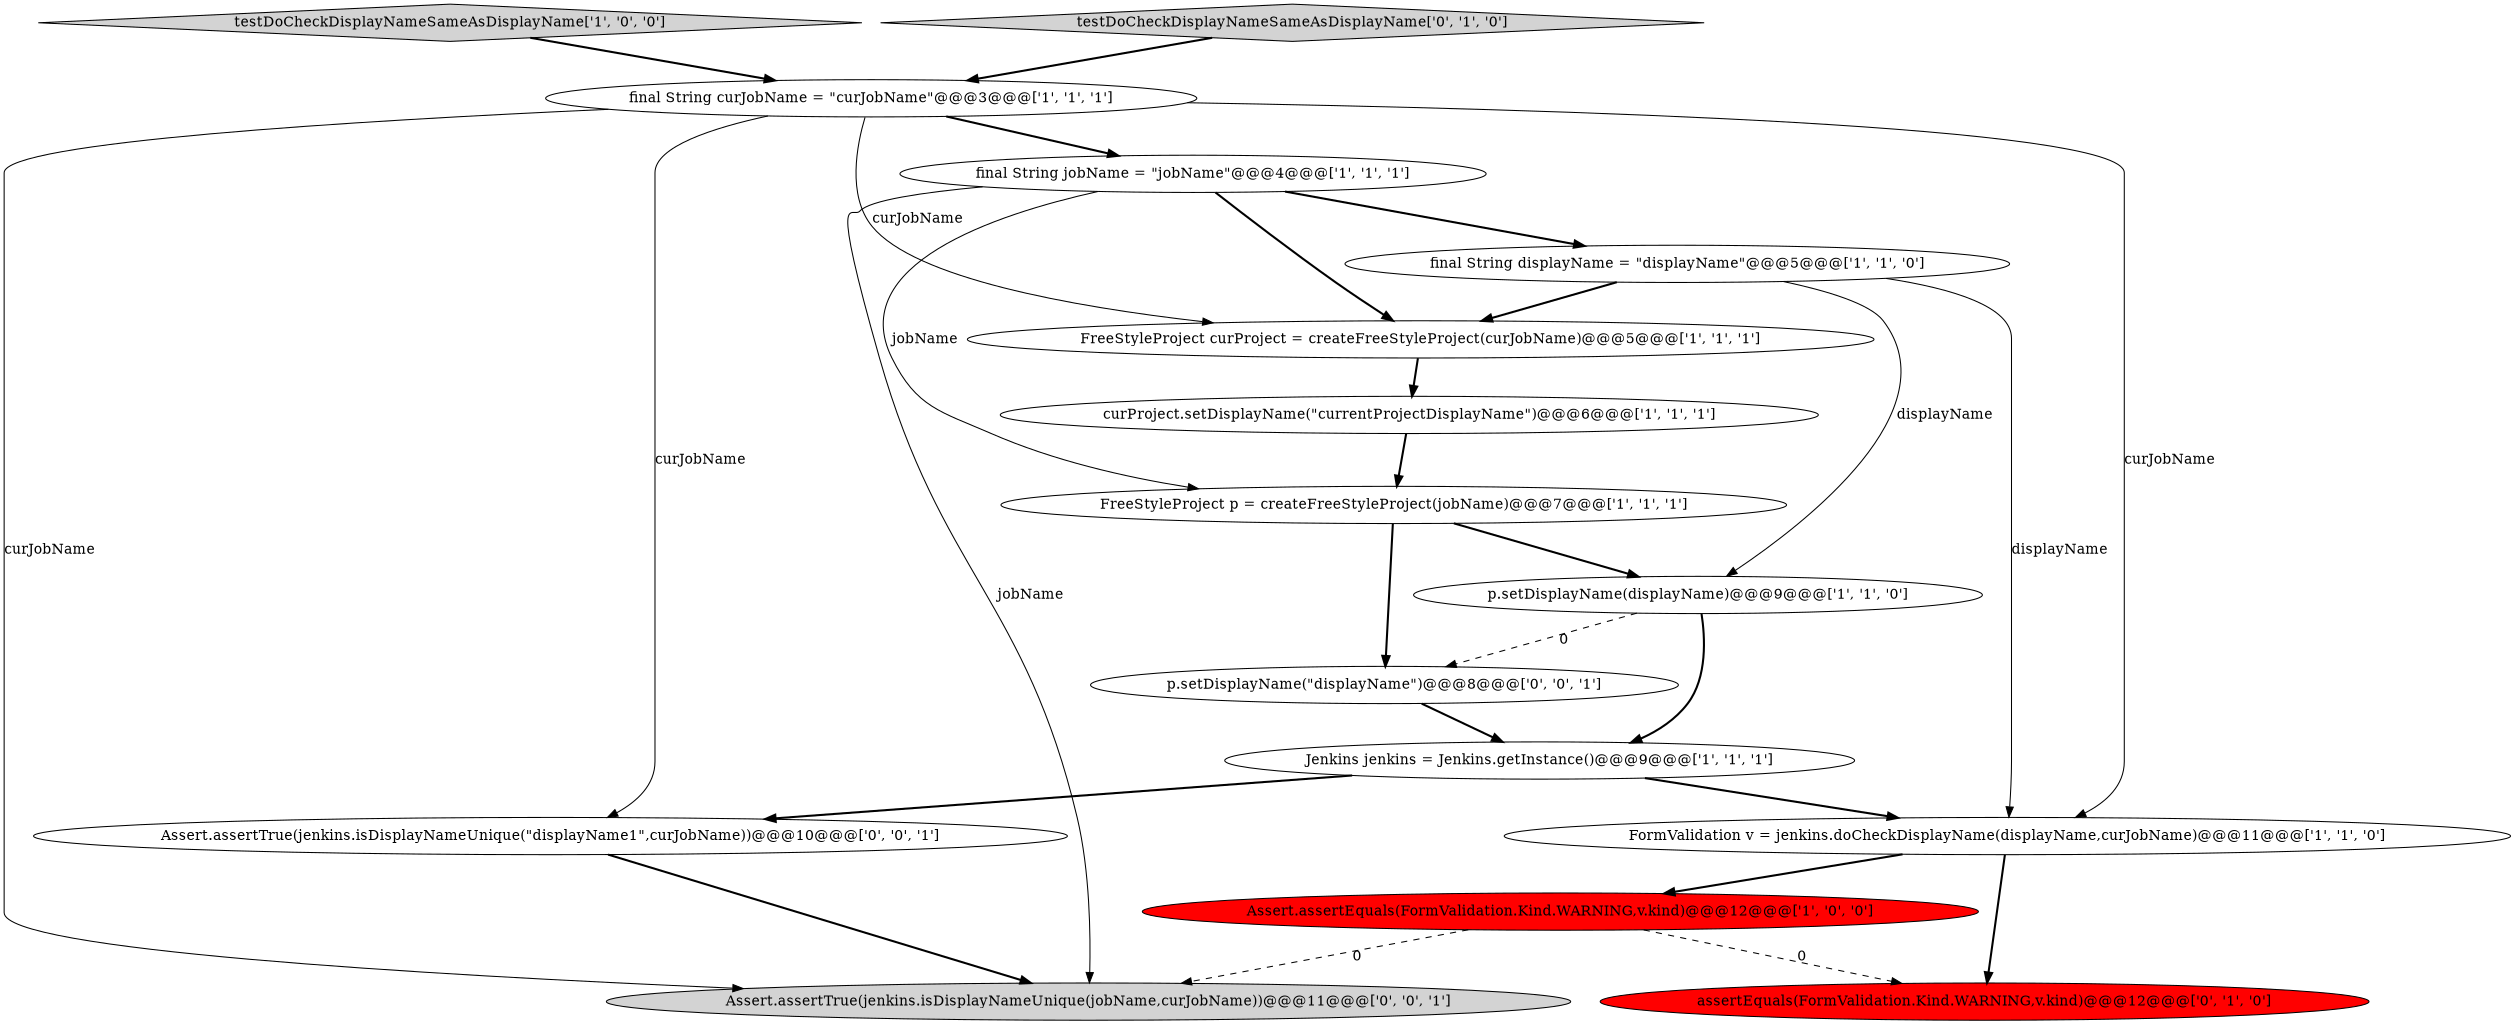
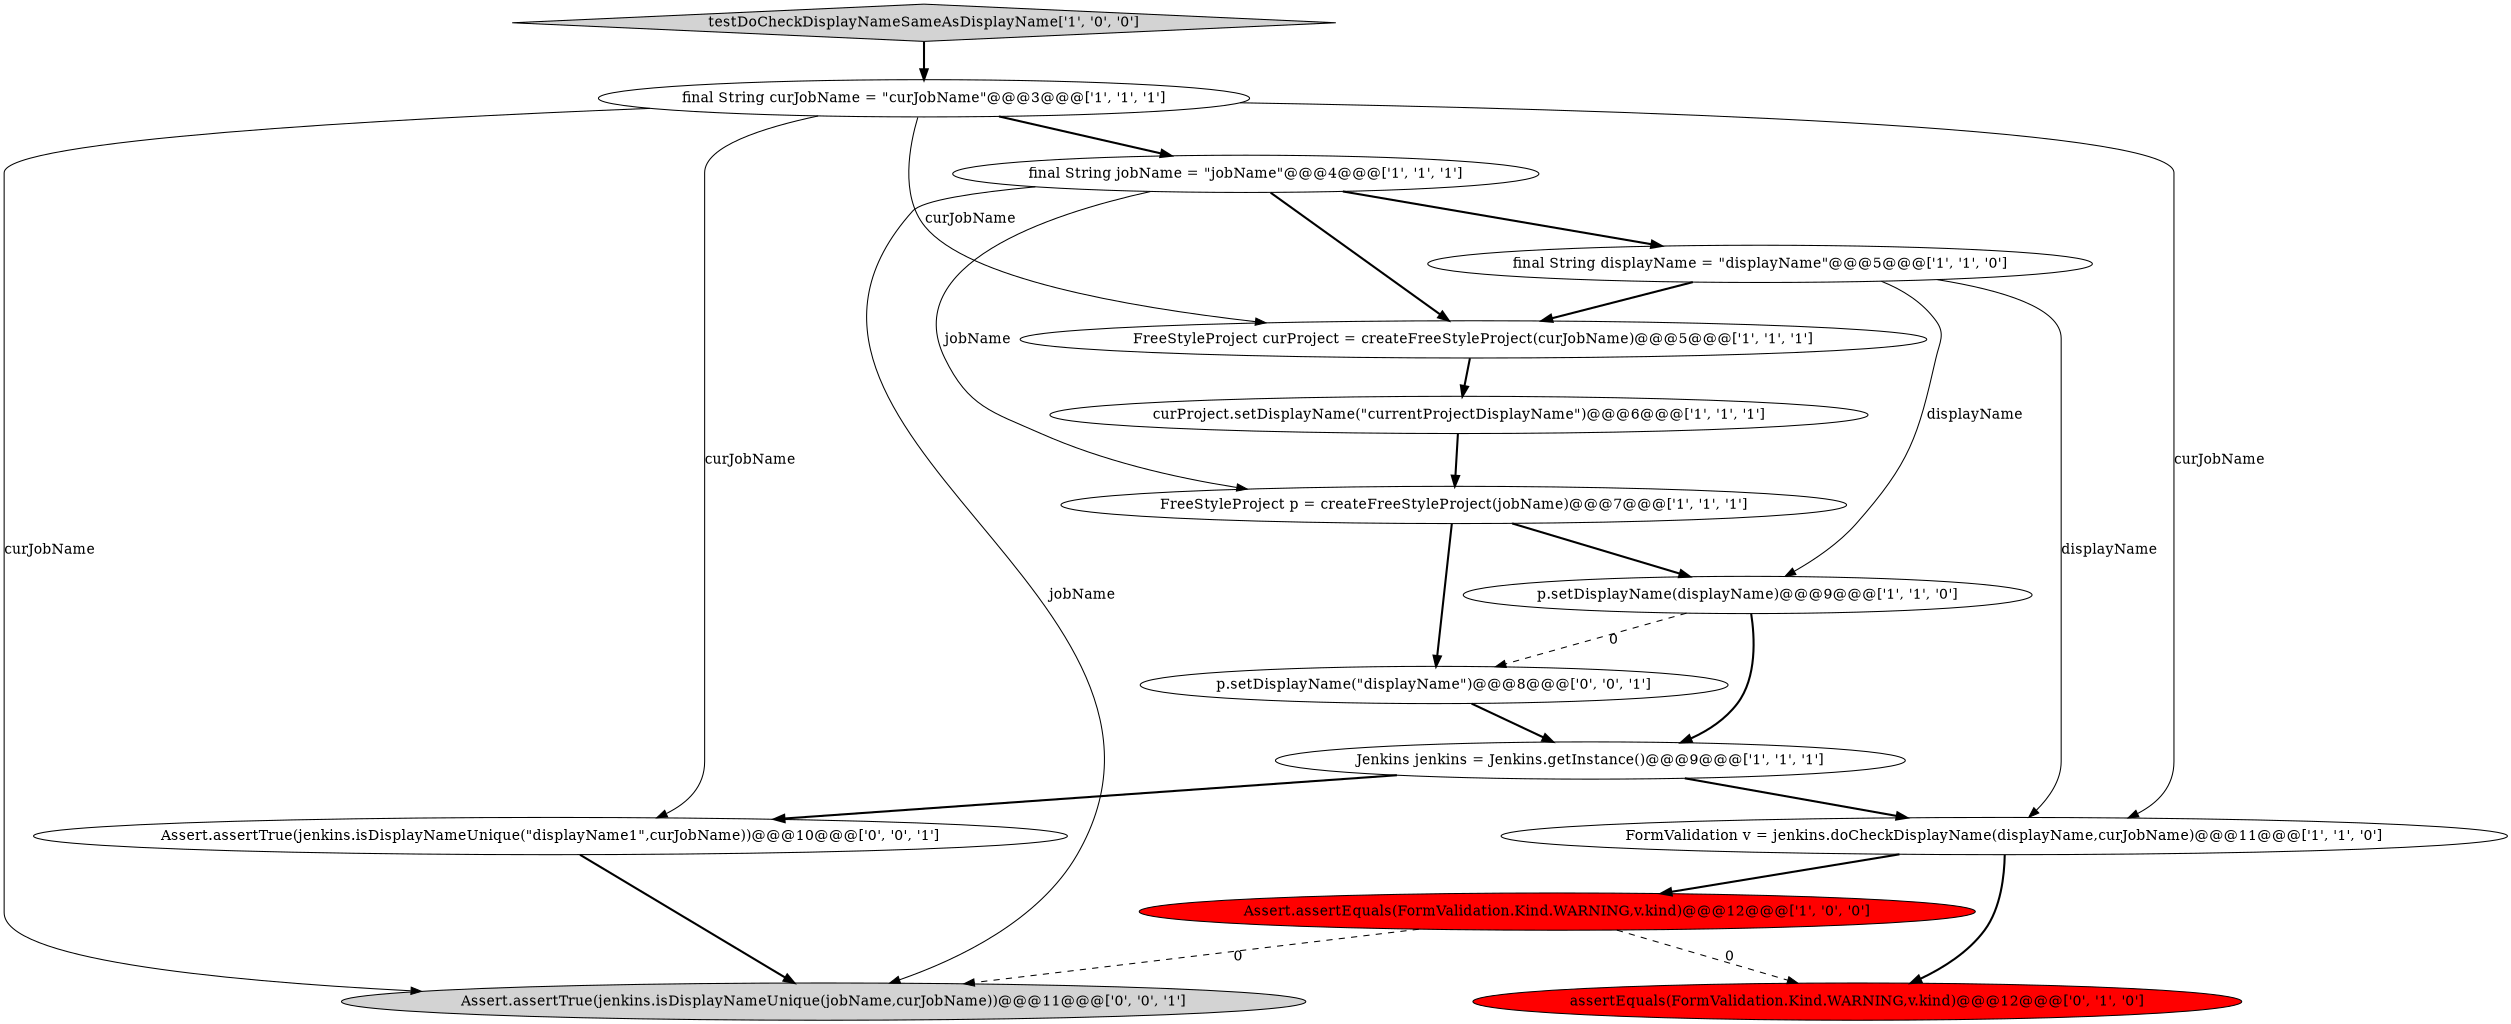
node "testDoCheckDisplayNameSameAsDisplayName['0', '1', '0']": removed
